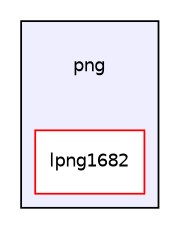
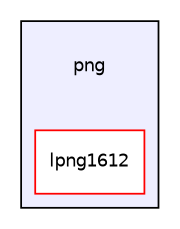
node "lpng1682": label "lpng1682" -> "lpng1612"
